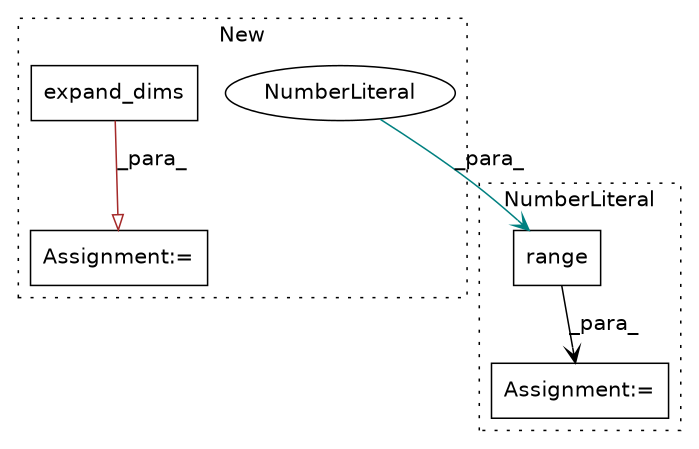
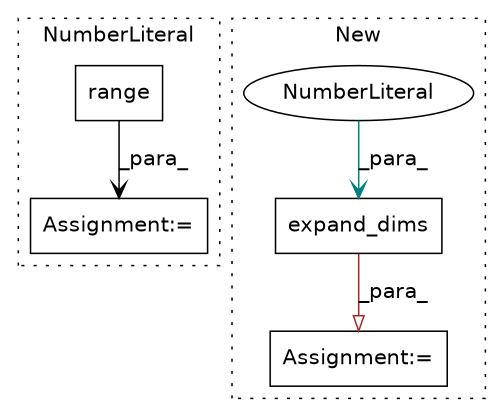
edge "NumberLiteral" -> "range": now "NumberLiteral" -> "expand_dims"
